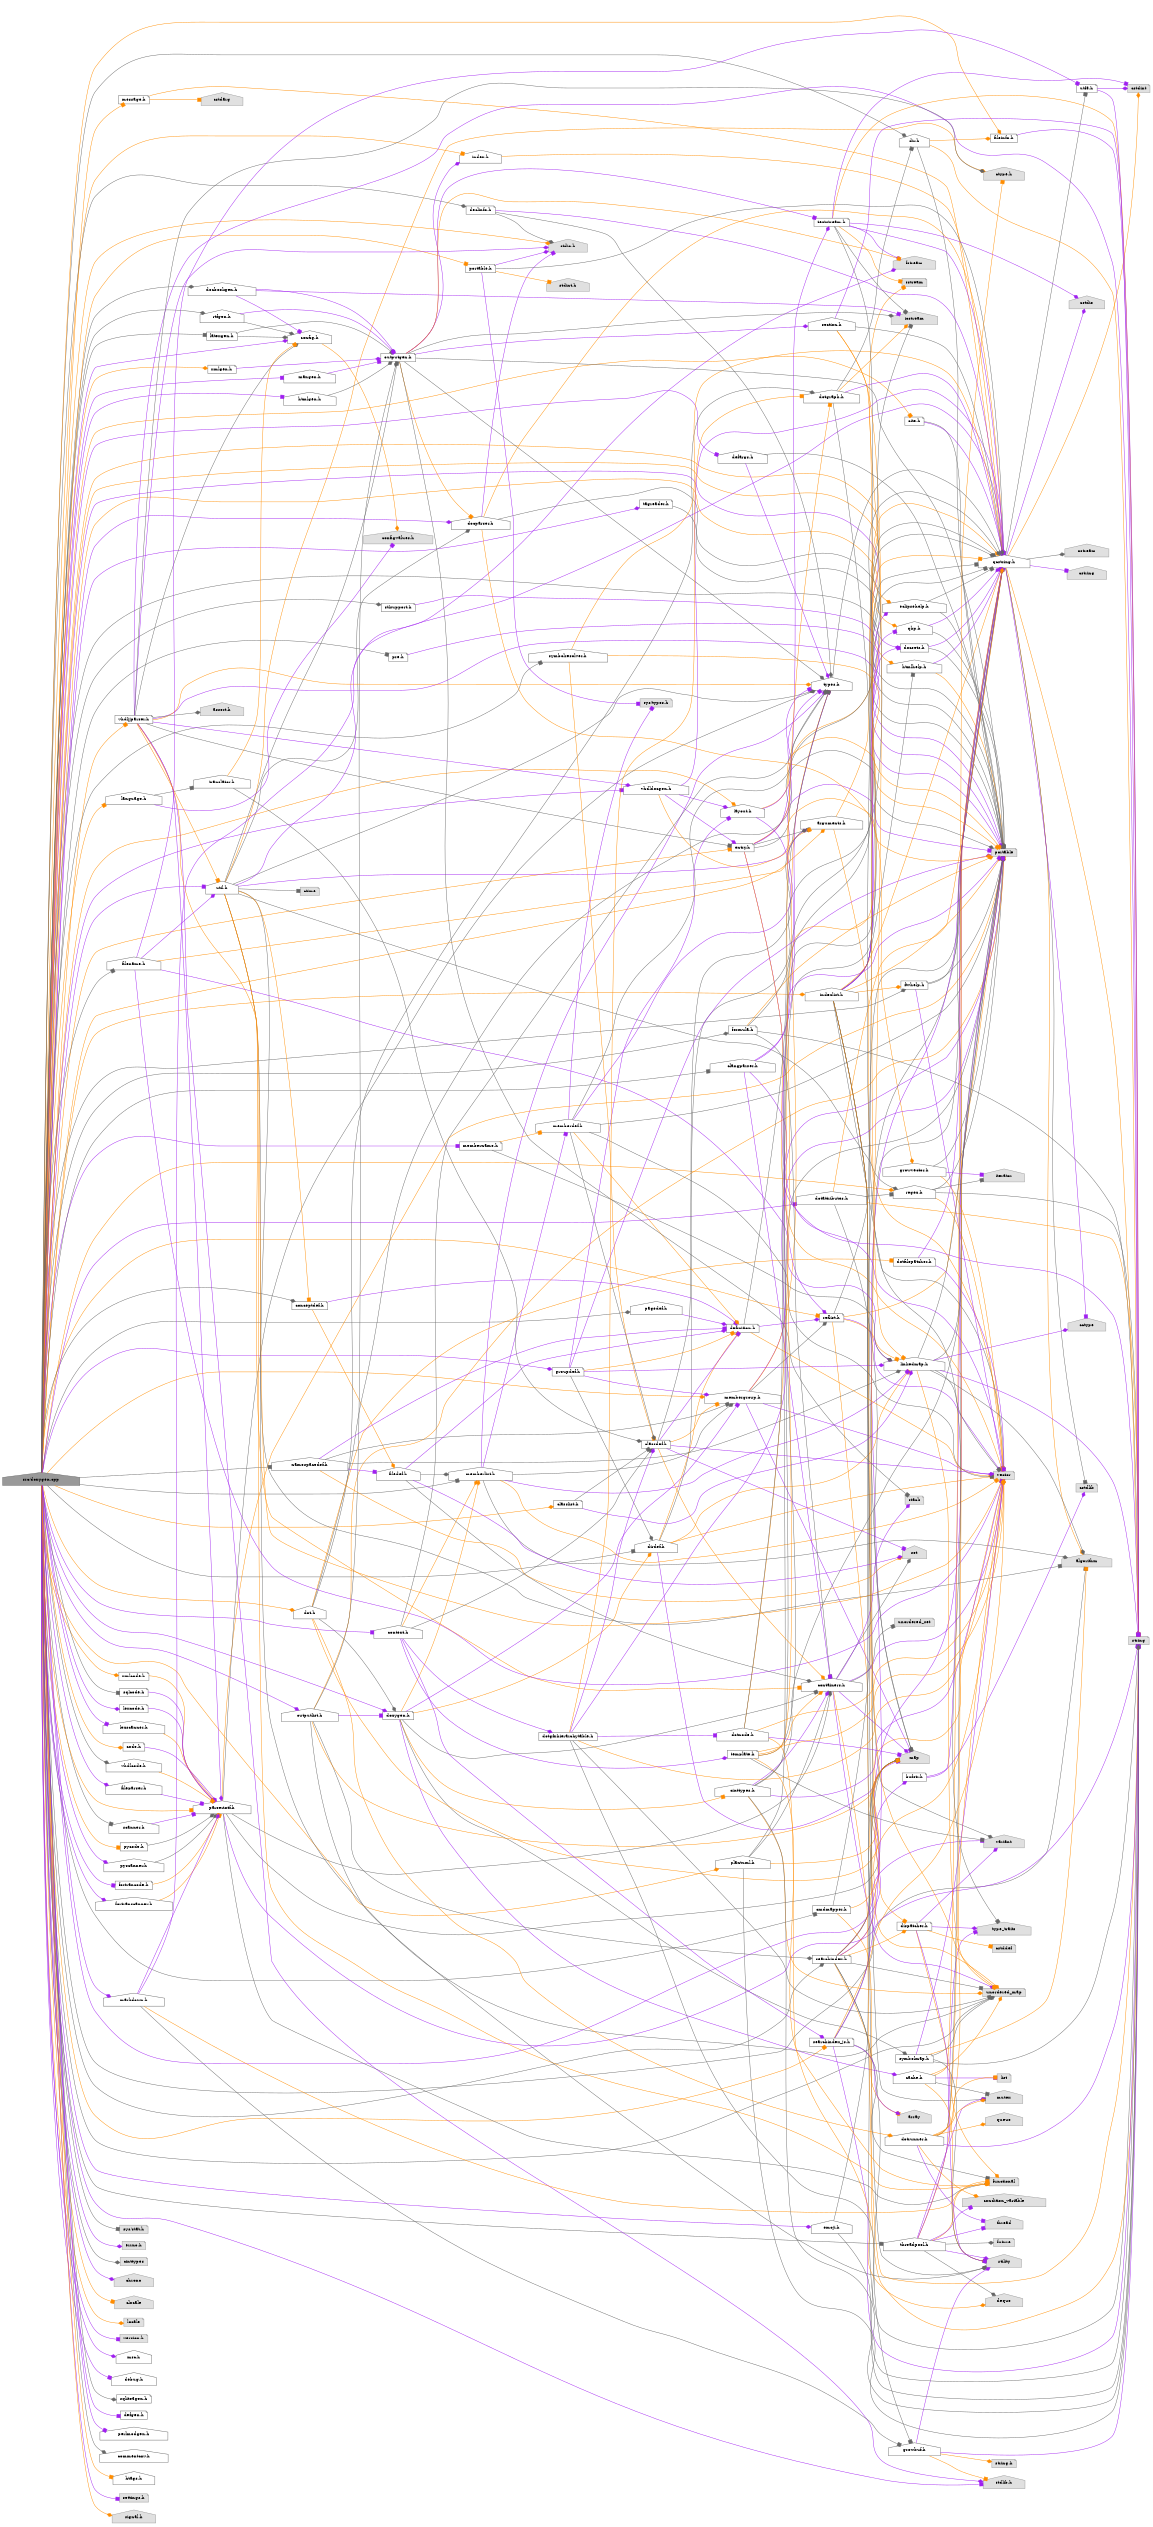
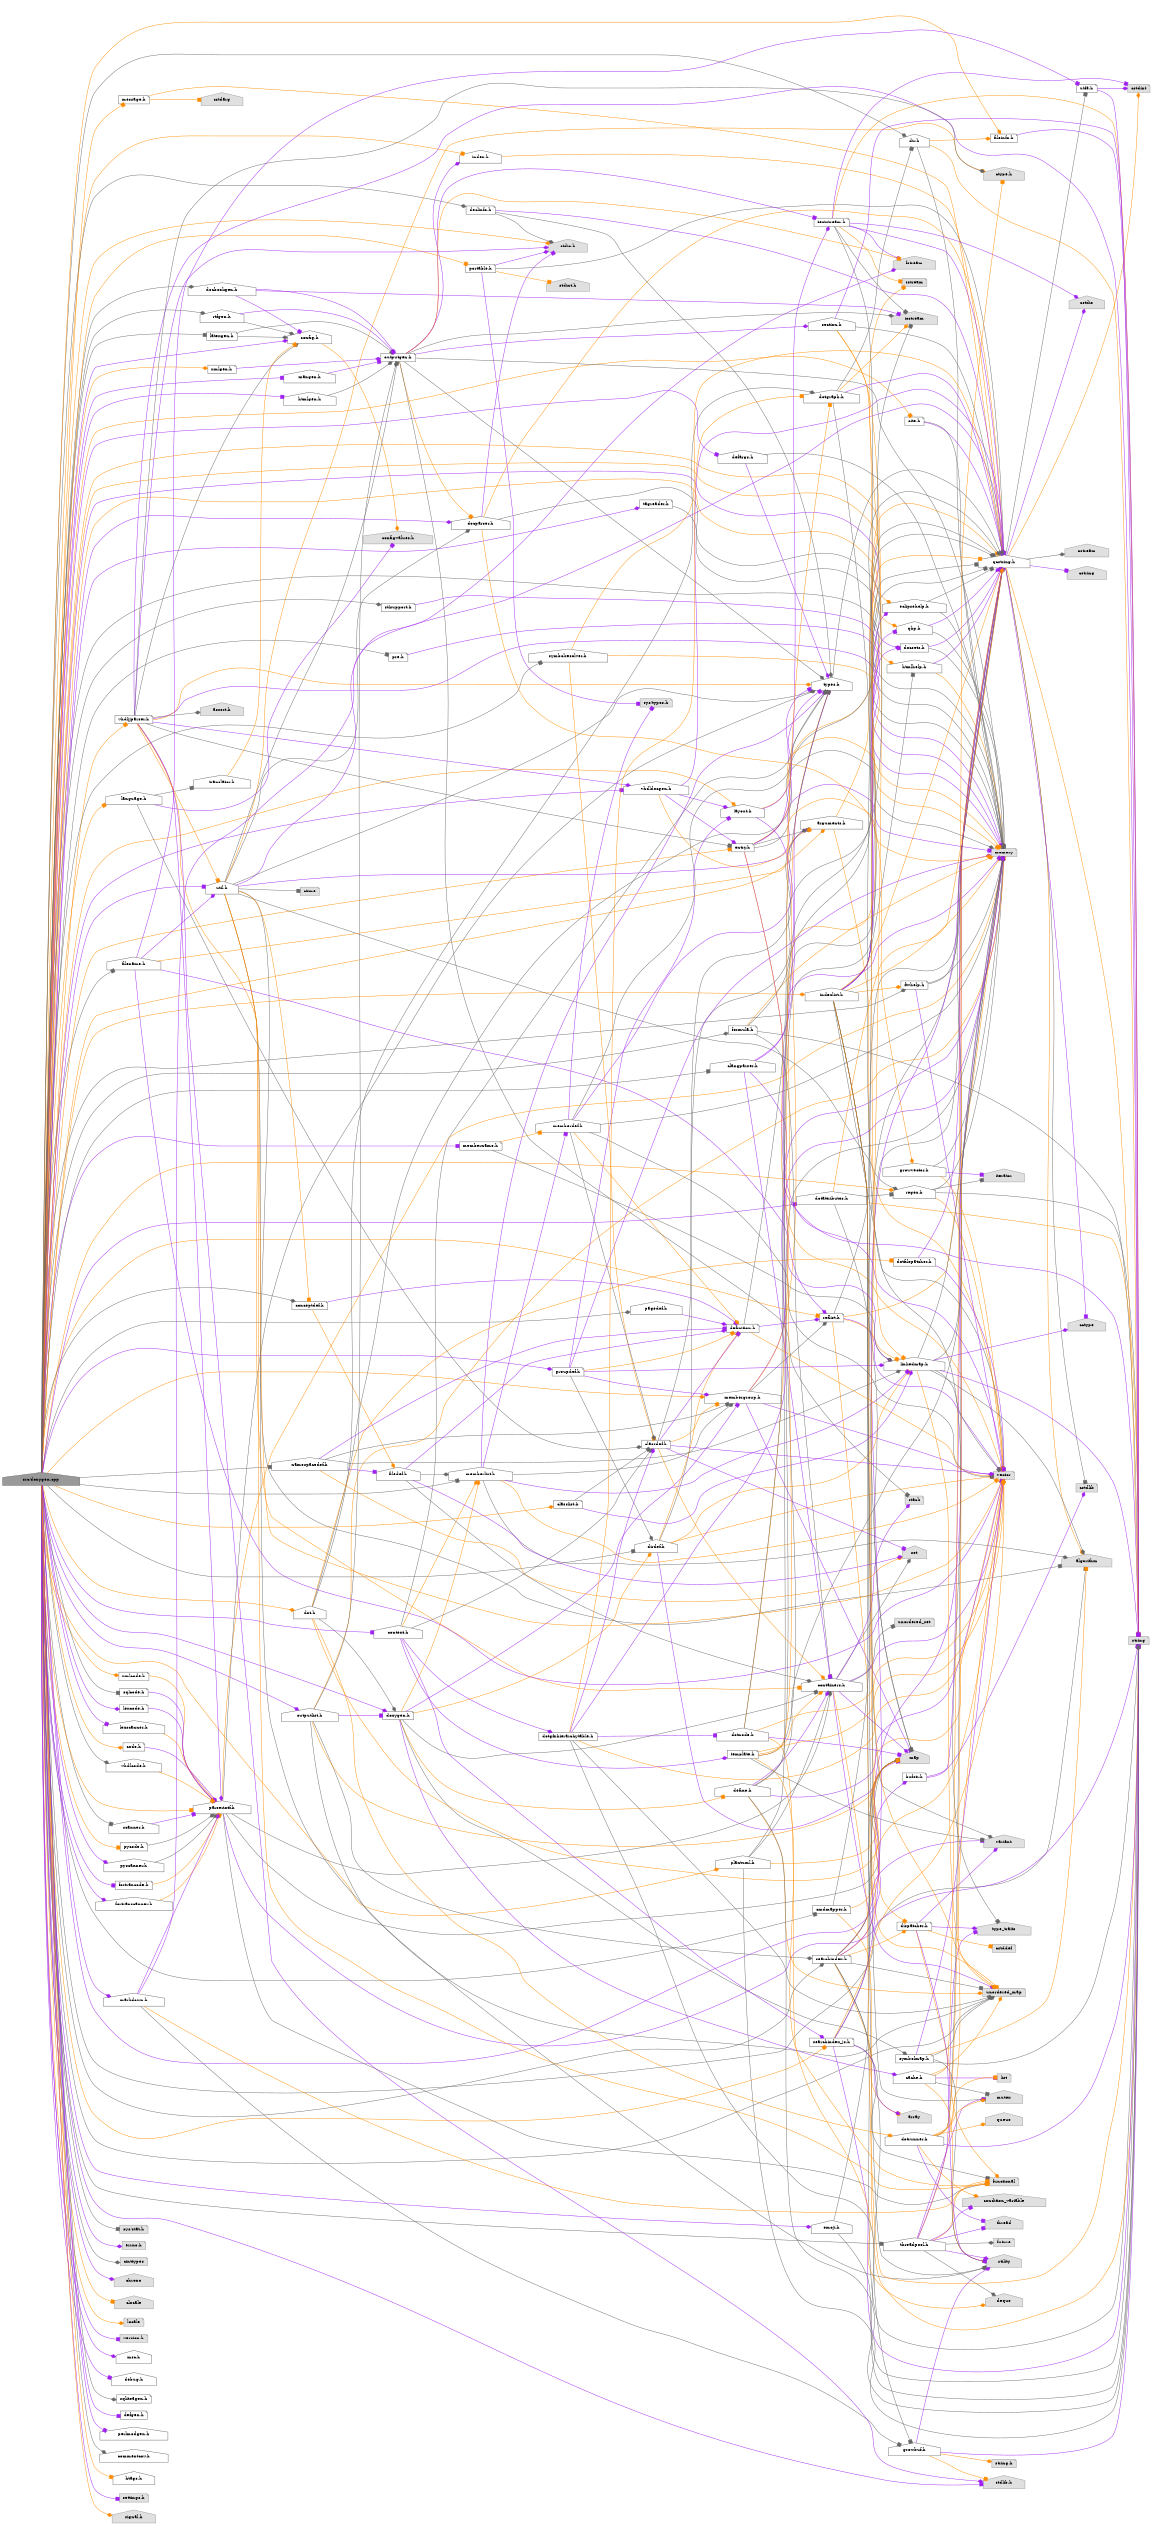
node "portable": label "portable" -> "memory"
edge "translator.h" -> "classdef.h": now "language.h" -> "classdef.h"
edge "linkedmap.h" -> "unordered_map": arrowhead box -> diamond
node "fileparser.h": removed
node "cinttypes.h": label "cinttypes.h" -> "define.h"
